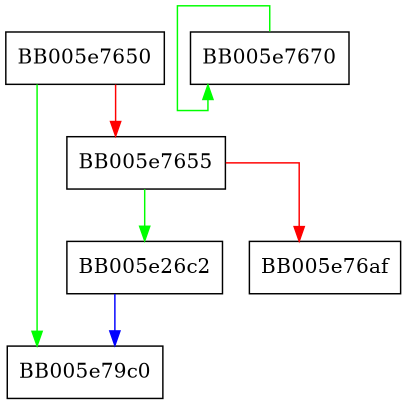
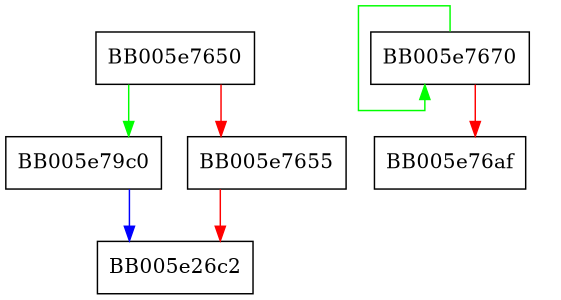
edge "BB005e7655" -> "BB005e76af": now "BB005e7670" -> "BB005e76af"
edge "BB005e7655" -> "BB005e26c2": color green -> red
edge "BB005e26c2" -> "BB005e79c0": reversed
